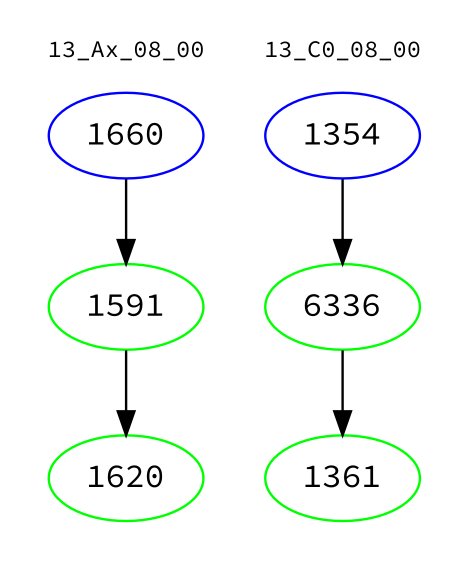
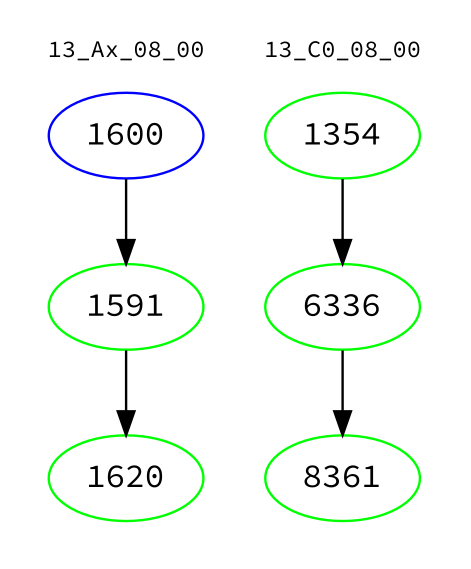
node "1660": label "1660" -> "1600"
node "1354": color blue -> green
node "1361": label "1361" -> "8361"
